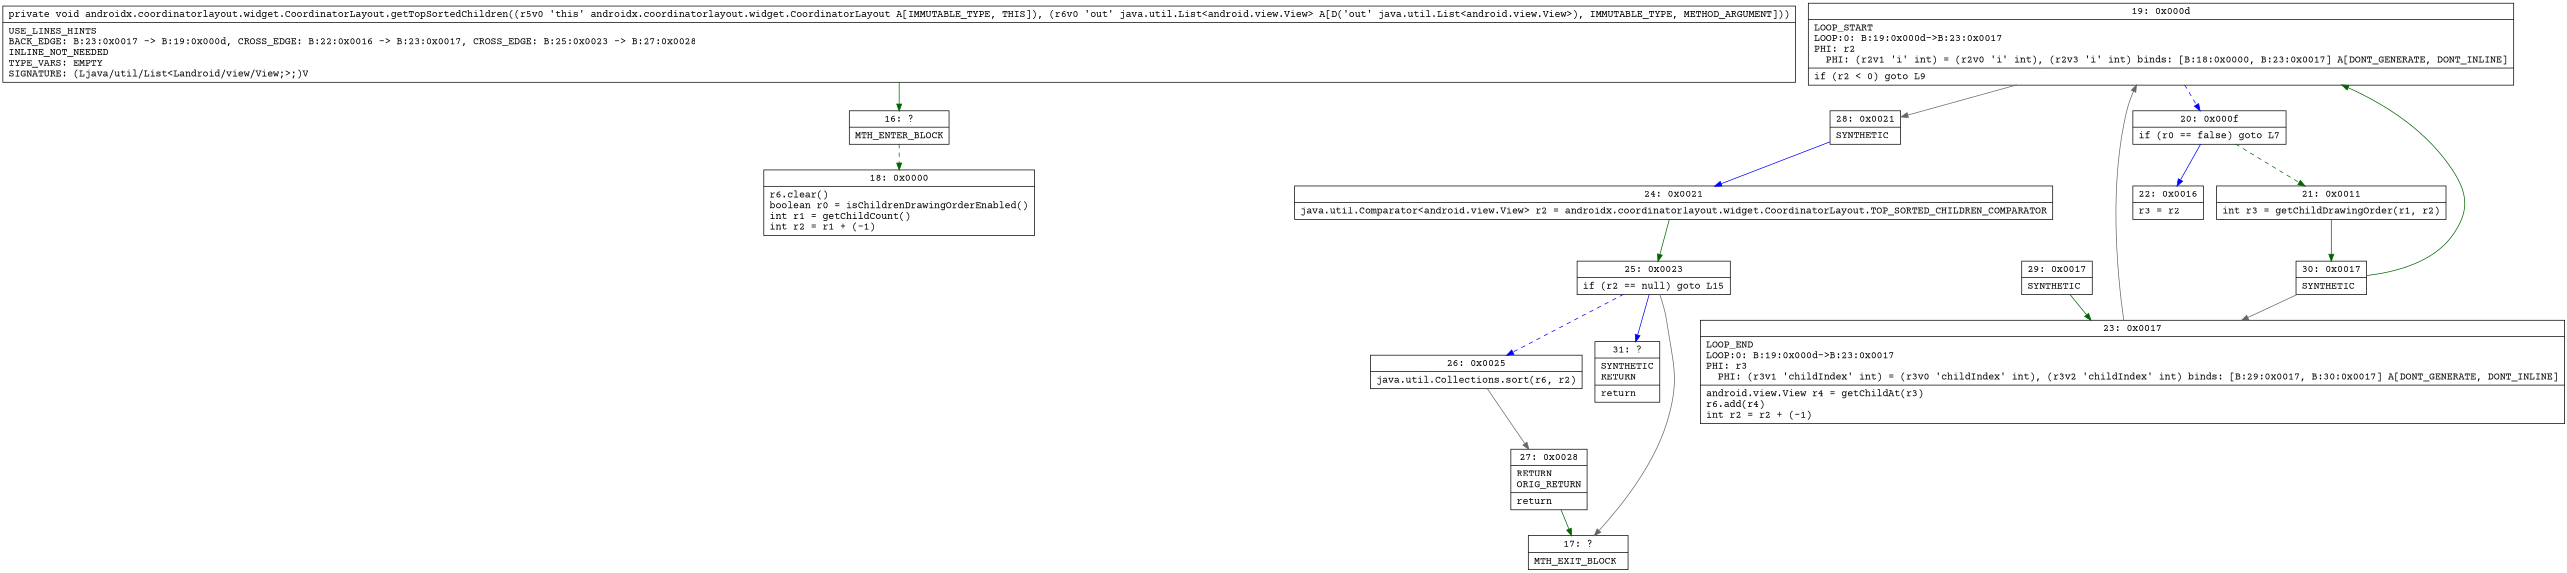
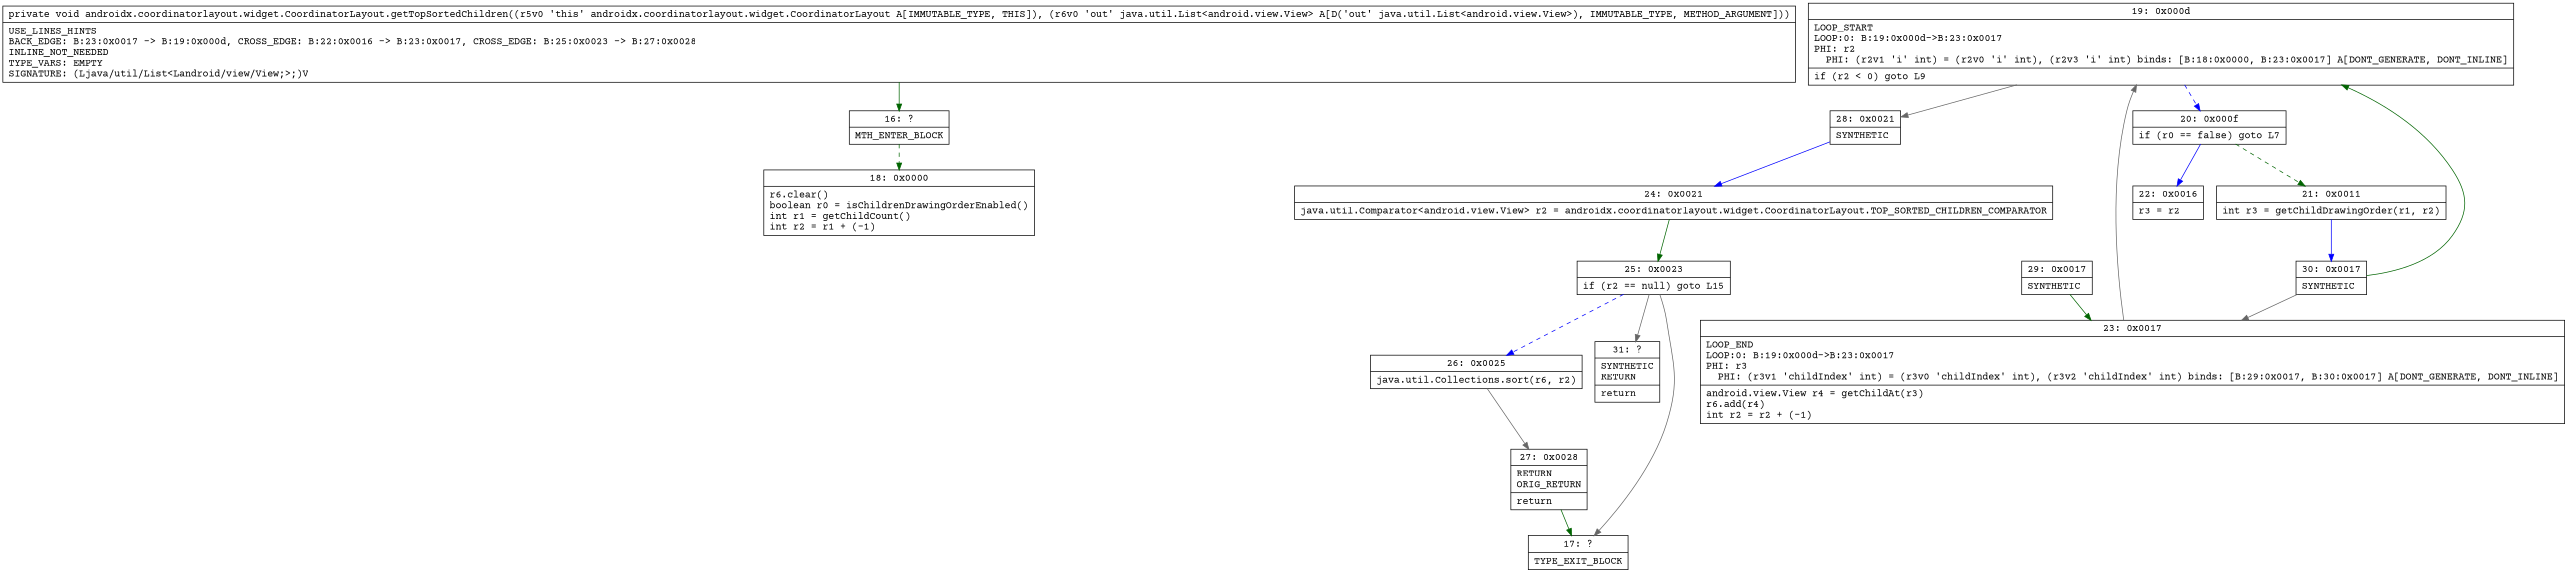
edge "21: 0x0011" -> "30: 0x0017": color darkgreen -> blue
edge "25: 0x0023" -> "31: ?": color blue -> gray40
node "17: ?": text "MTH_EXIT_BLOCK" -> "TYPE_EXIT_BLOCK"
